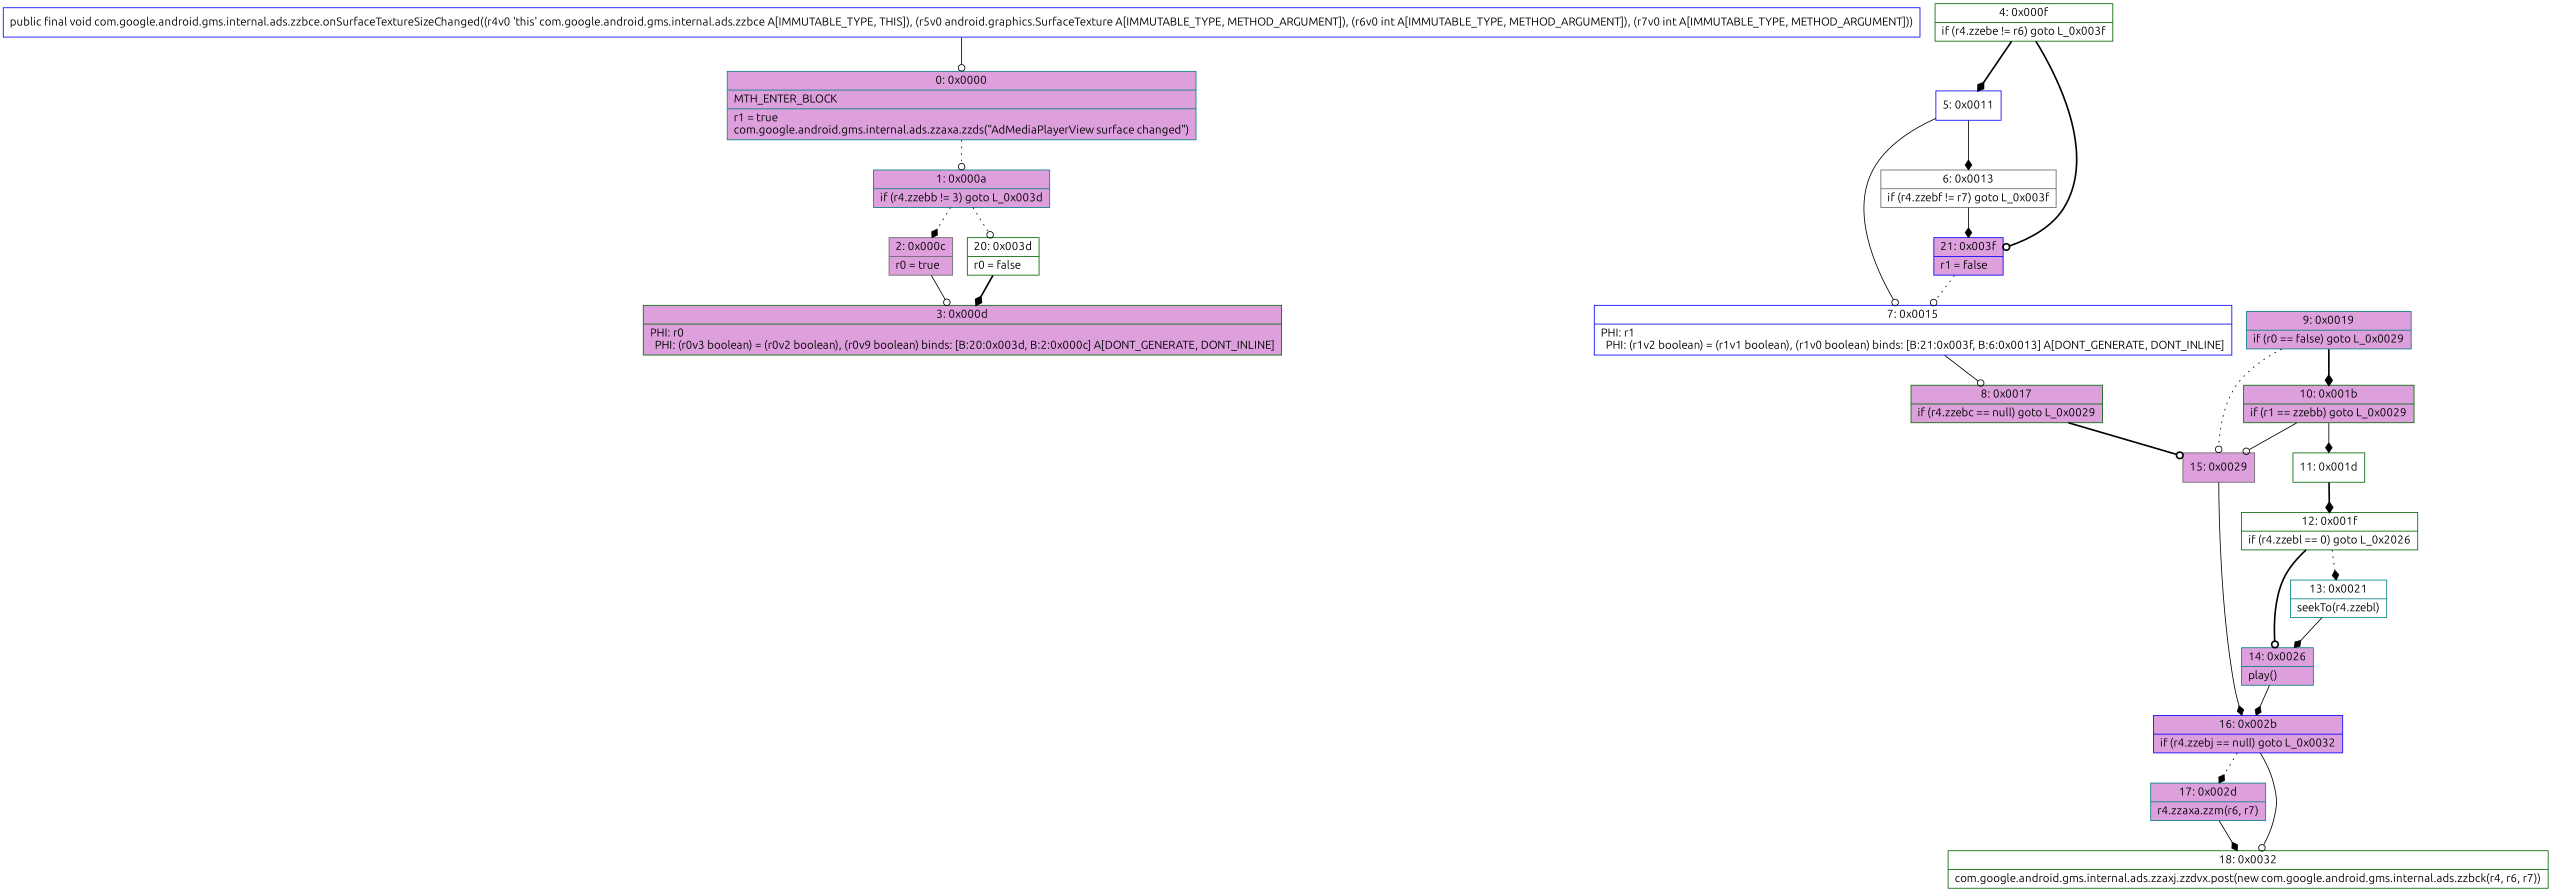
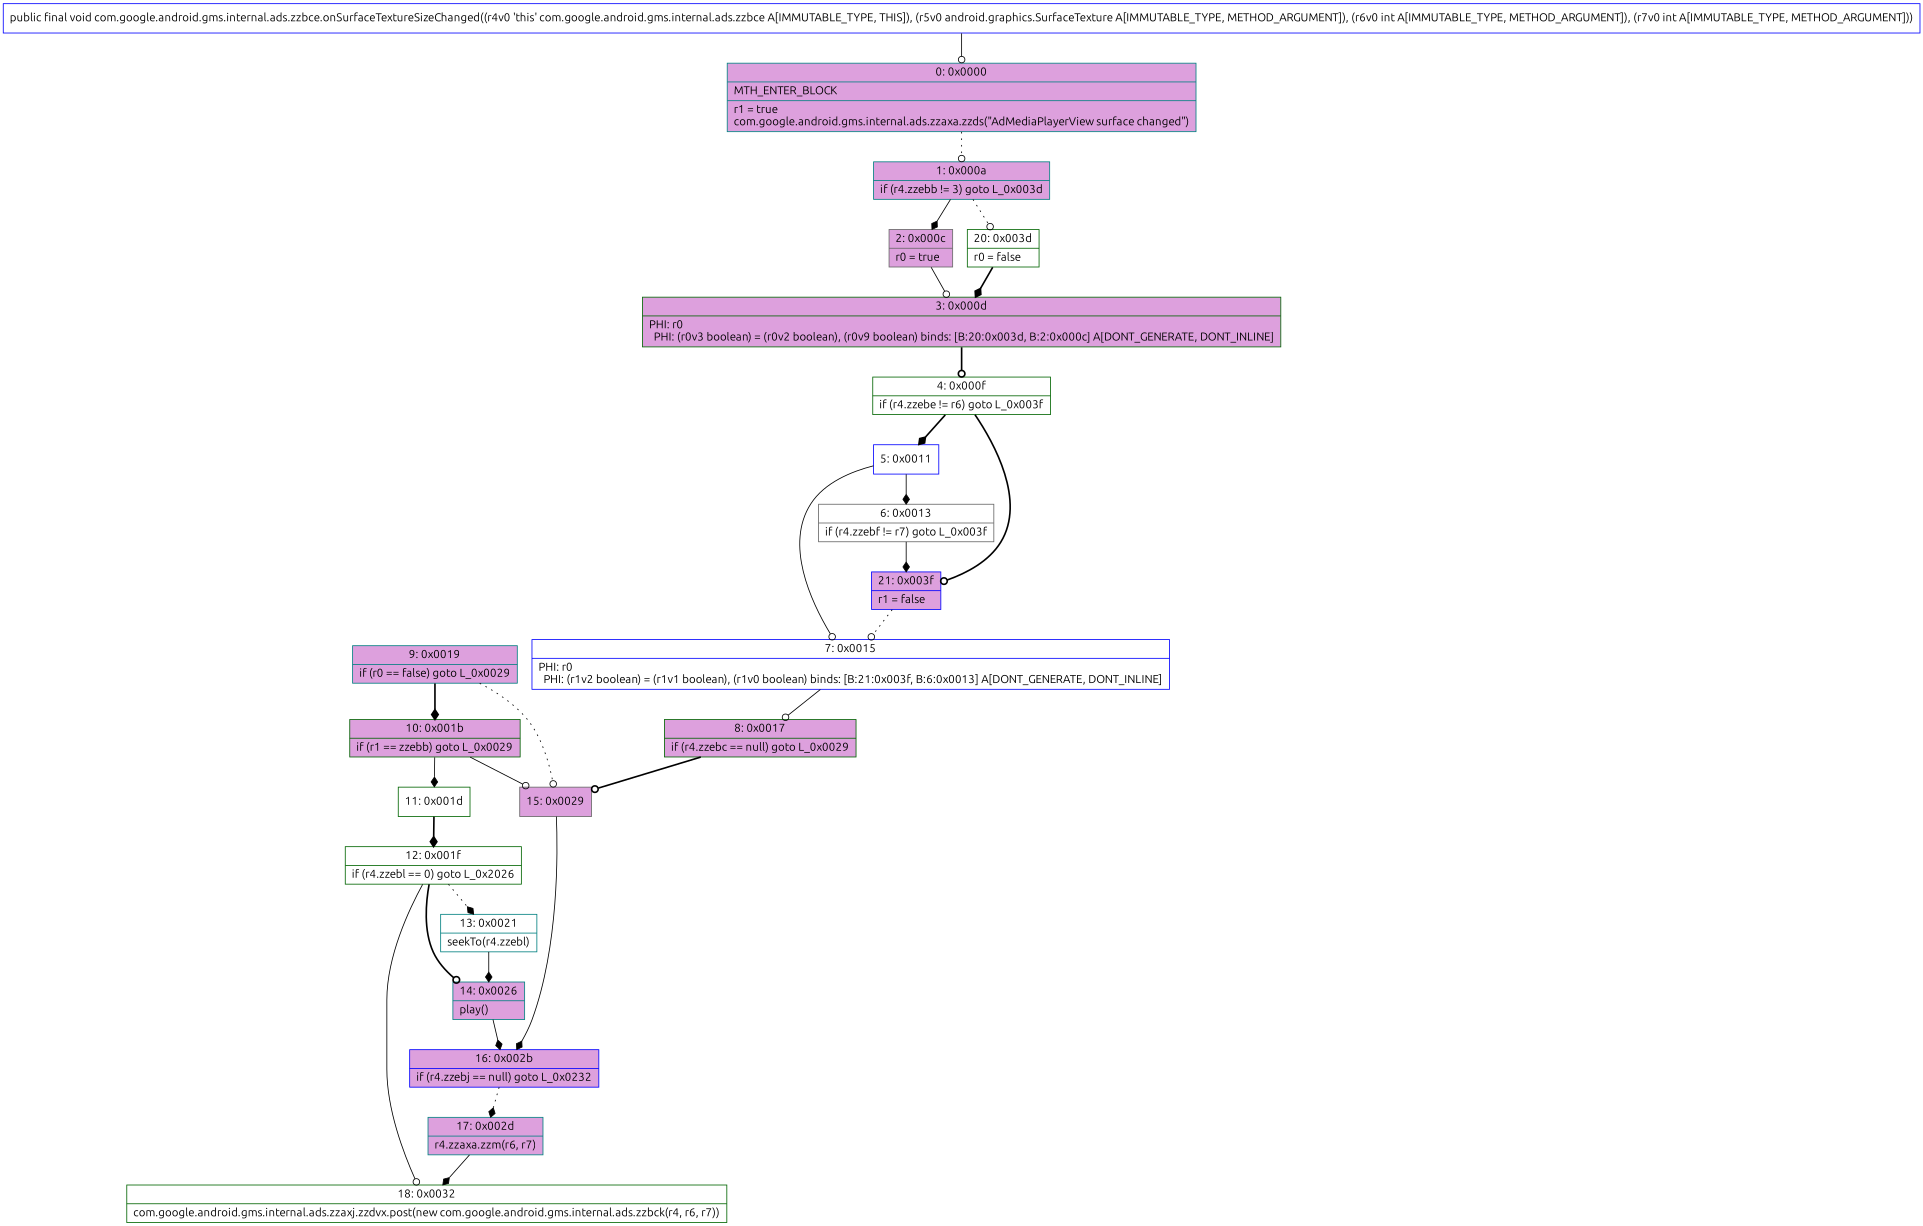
edge "1: 0x000a" -> "2: 0x000c": style dotted -> solid
node "7: 0x0015": text "PHI: r1" -> "PHI: r0"
edge "3: 0x000d" -> "4: 0x000f": added
node "16: 0x002b": text "if (r4.zzebj == null) goto L_0x0032" -> "if (r4.zzebj == null) goto L_0x0232"
edge "16: 0x002b" -> "18: 0x0032": now "12: 0x001f" -> "18: 0x0032"
